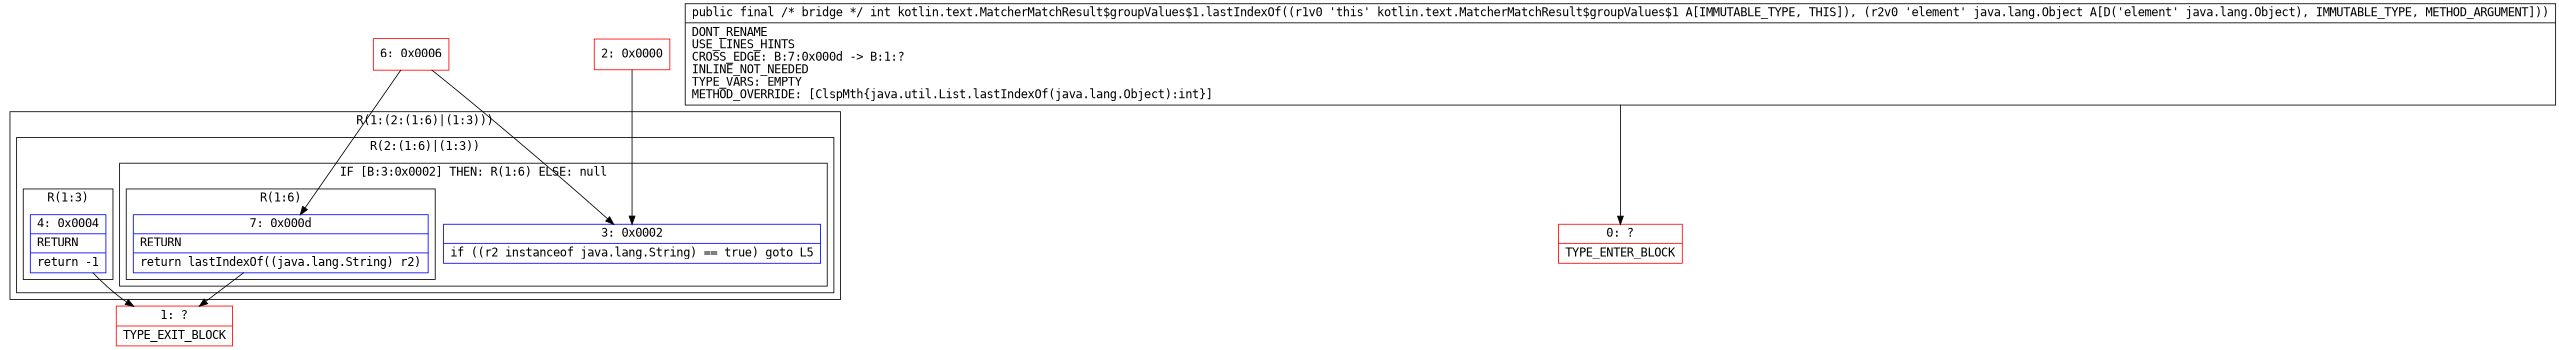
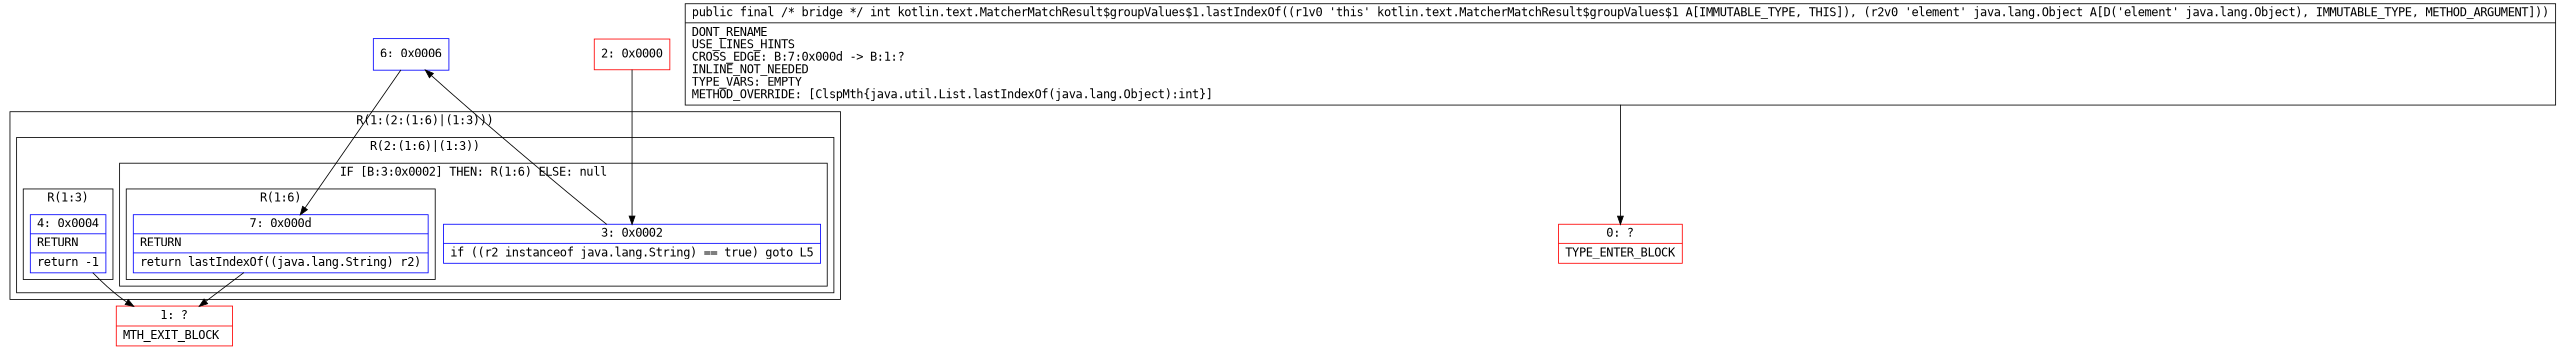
node "6: 0x0006": color red -> blue
edge "6: 0x0006" -> "3: 0x0002": reversed
node "1: ?": text "TYPE_EXIT_BLOCK" -> "MTH_EXIT_BLOCK"
